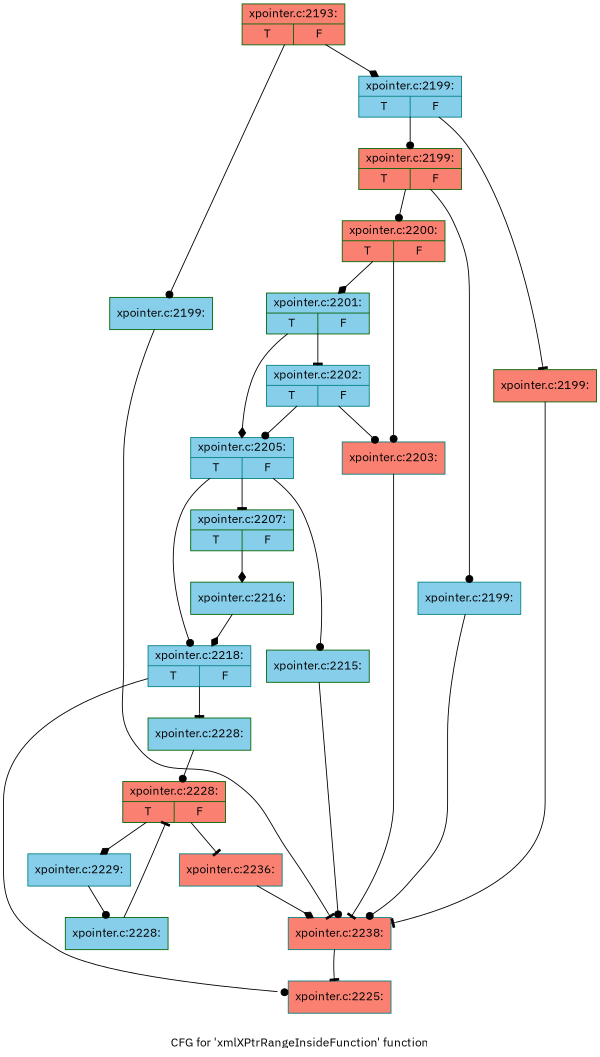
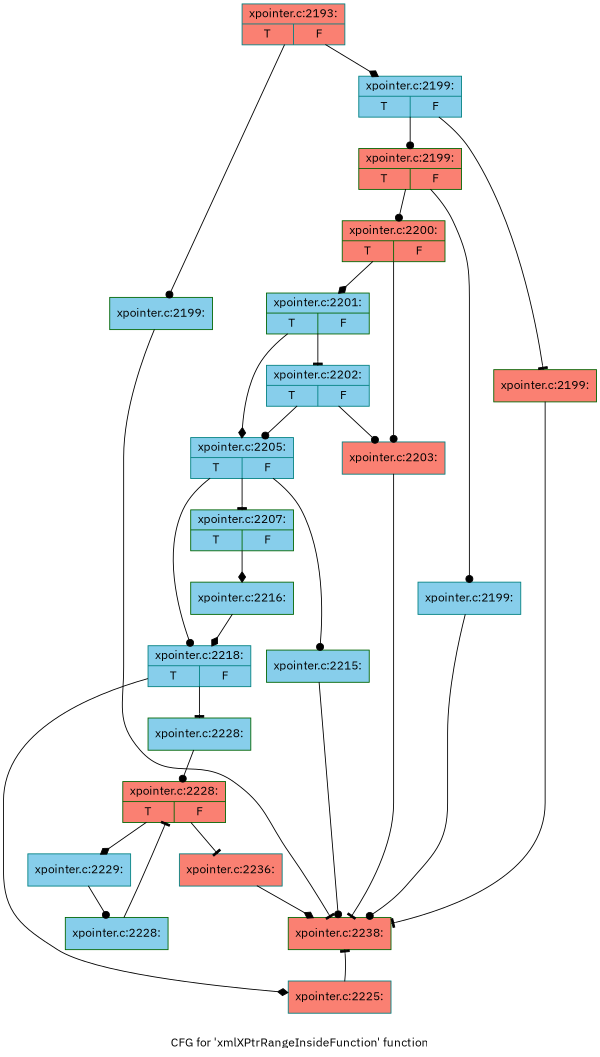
node "xpointer.c:2193:": color darkgreen -> teal
edge "xpointer.c:2218:" -> "xpointer.c:2225:": arrowhead dot -> diamond
node "xpointer.c:2238:": color teal -> darkgreen
edge "xpointer.c:2238:" -> "xpointer.c:2225:": reversed
